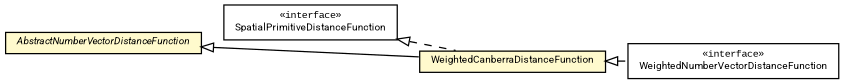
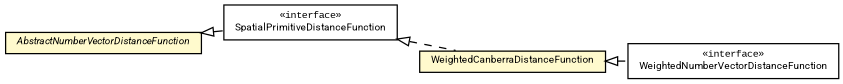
edge "WeightedCanberraDistanceFunction" -> "AbstractNumberVectorDistanceFunction": now "SpatialPrimitiveDistanceFunction" -> "AbstractNumberVectorDistanceFunction"
